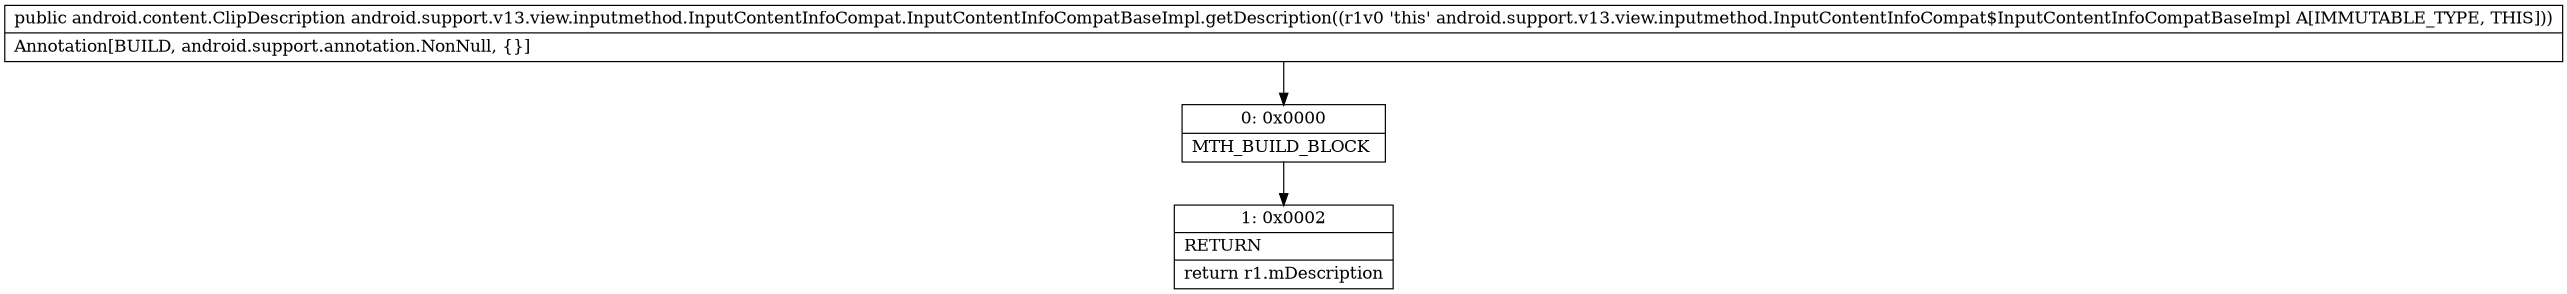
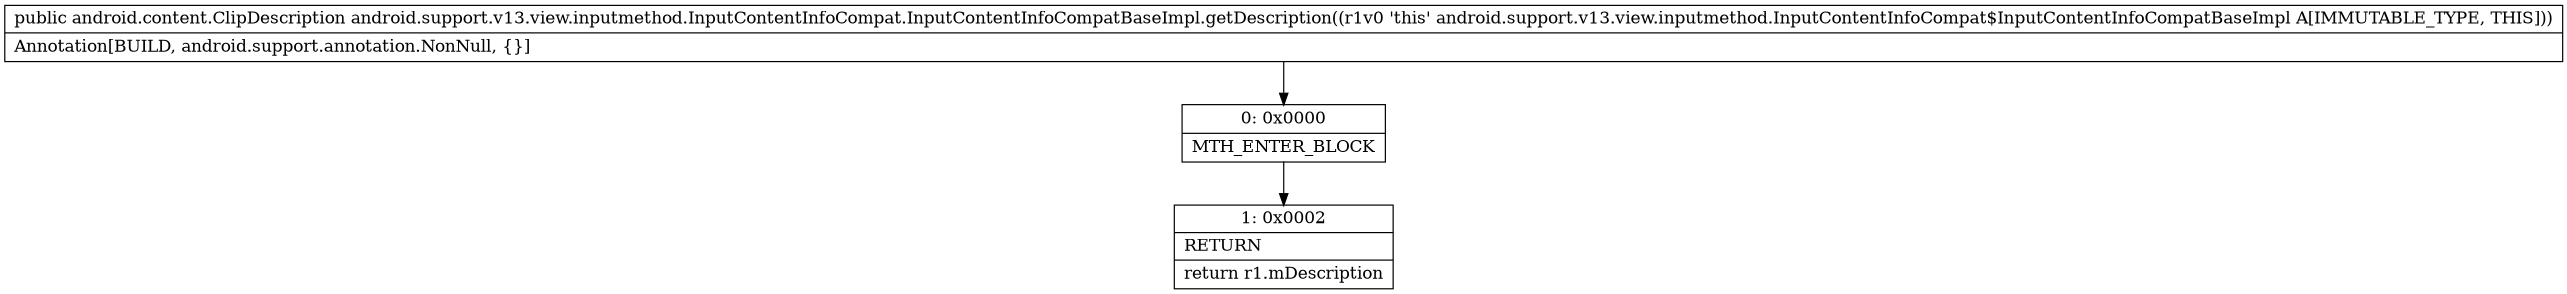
node "0: 0x0000": text "MTH_BUILD_BLOCK" -> "MTH_ENTER_BLOCK"
